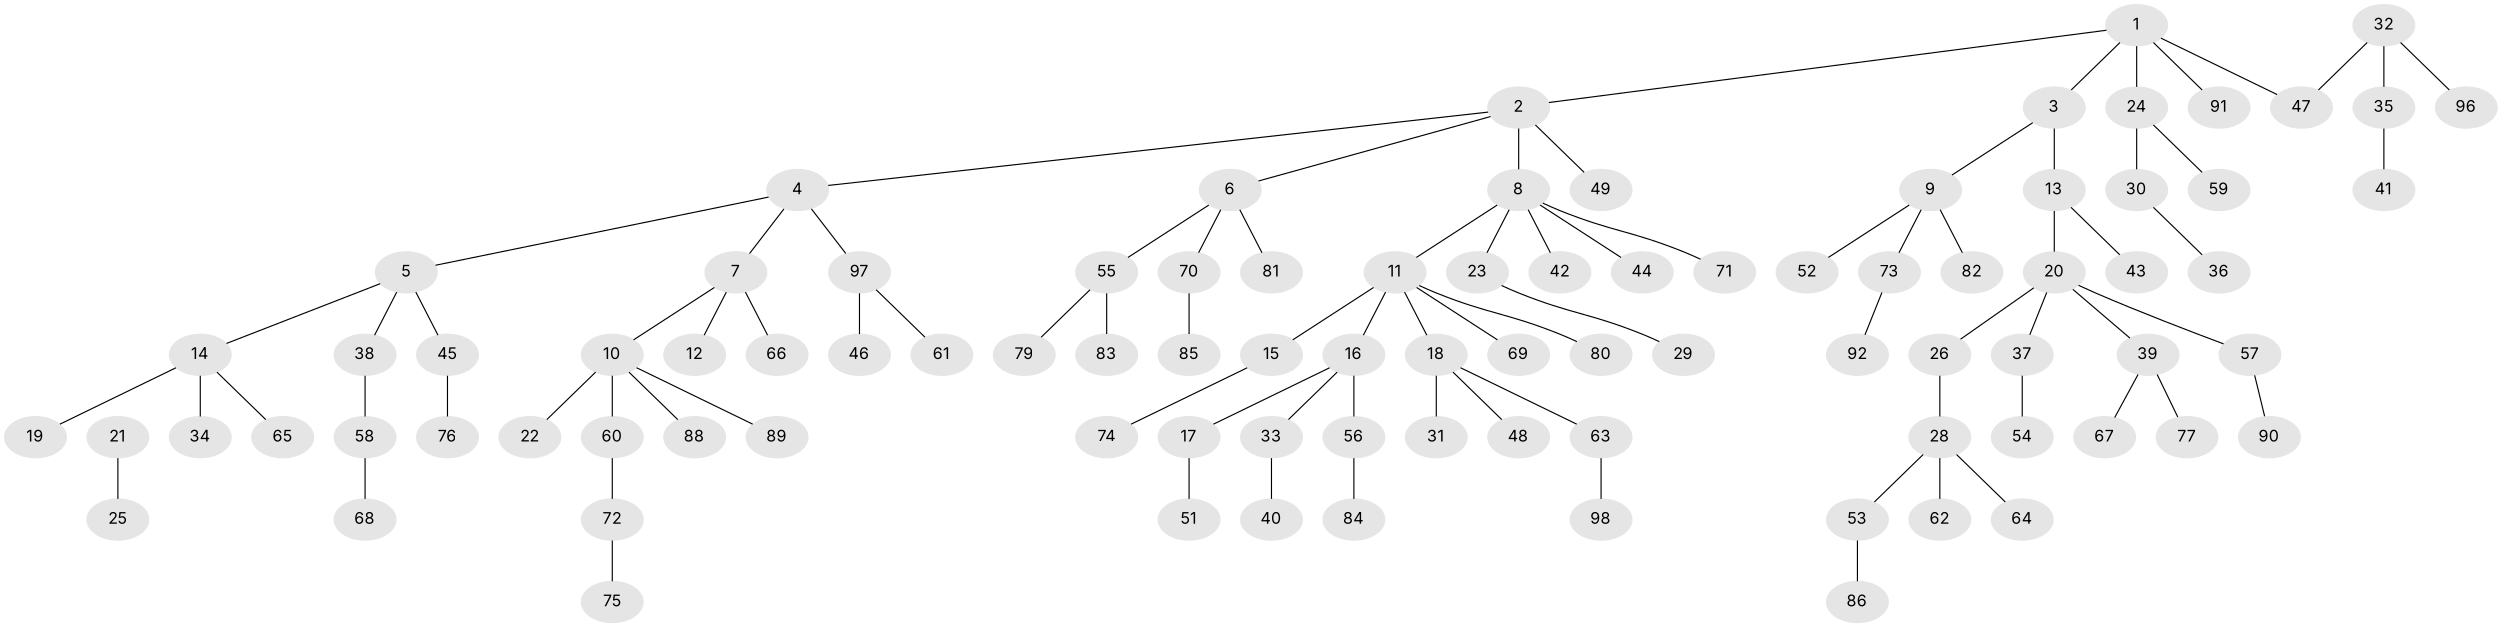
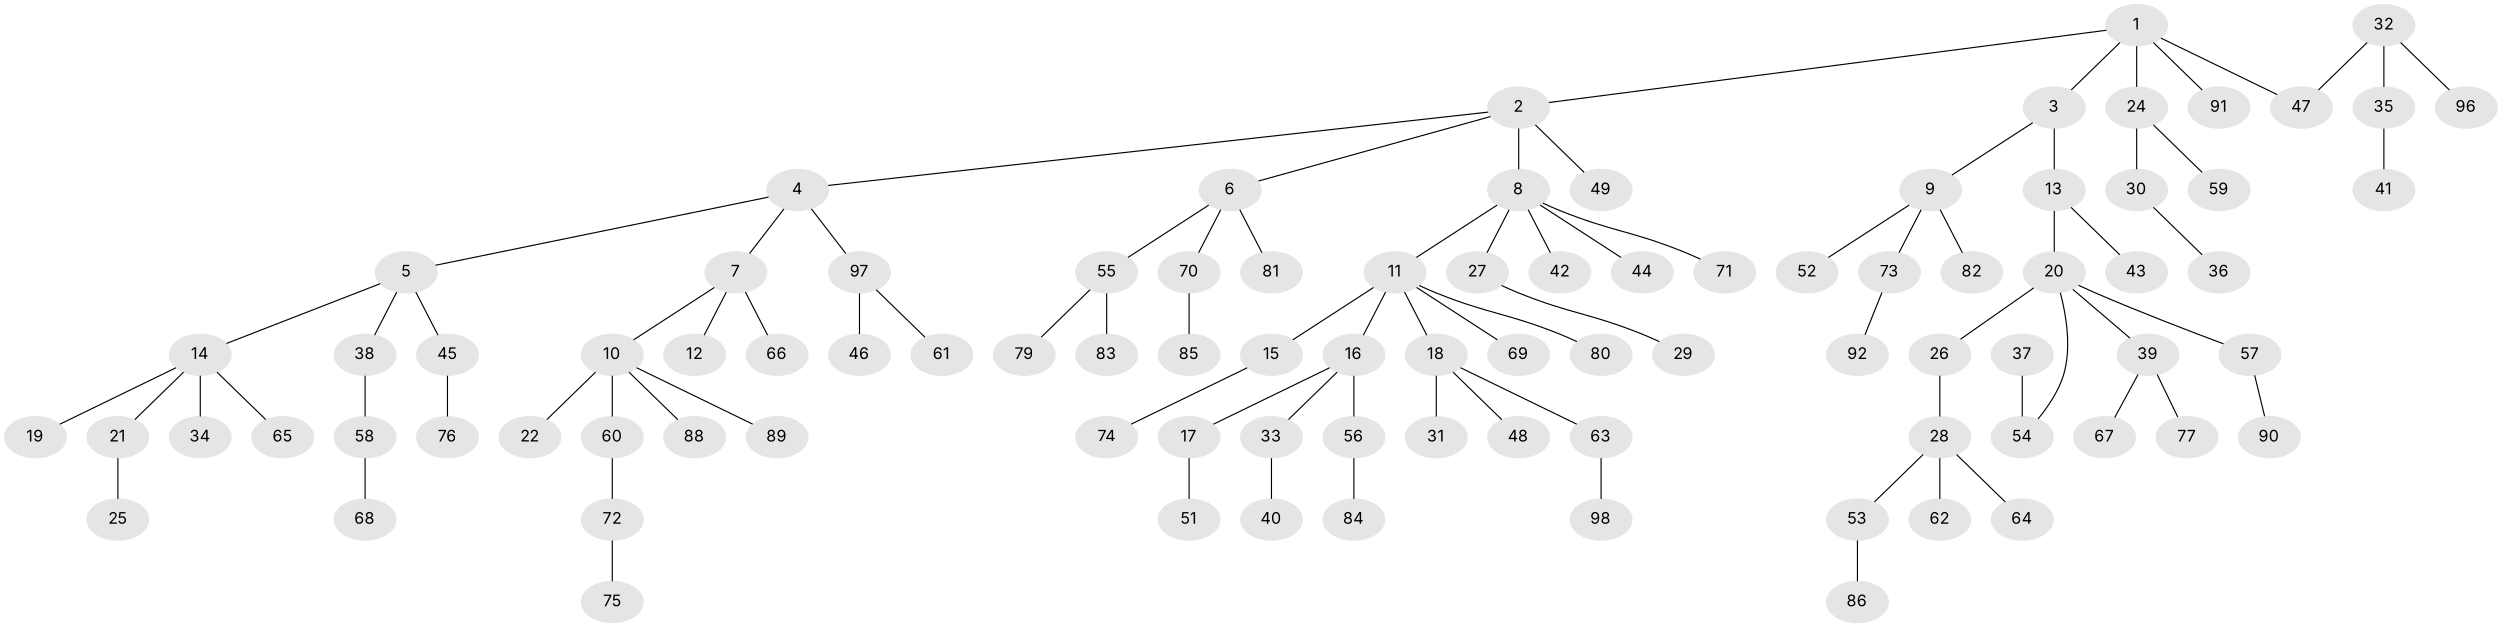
node "23": label "23" -> "27"
edge "20" -- "37": now "20" -- "54"
edge "14" -- "21": added
